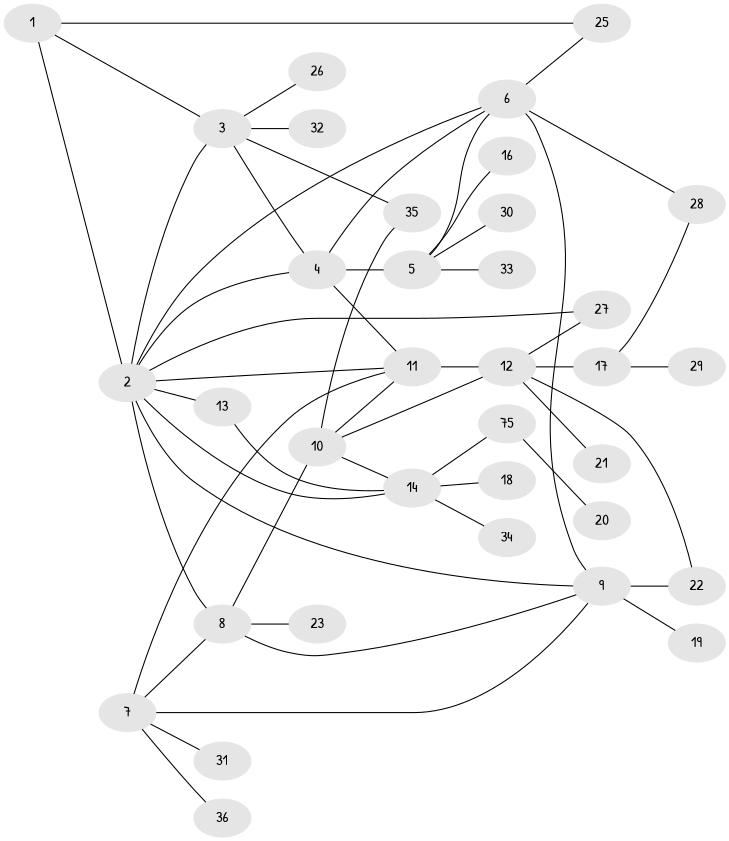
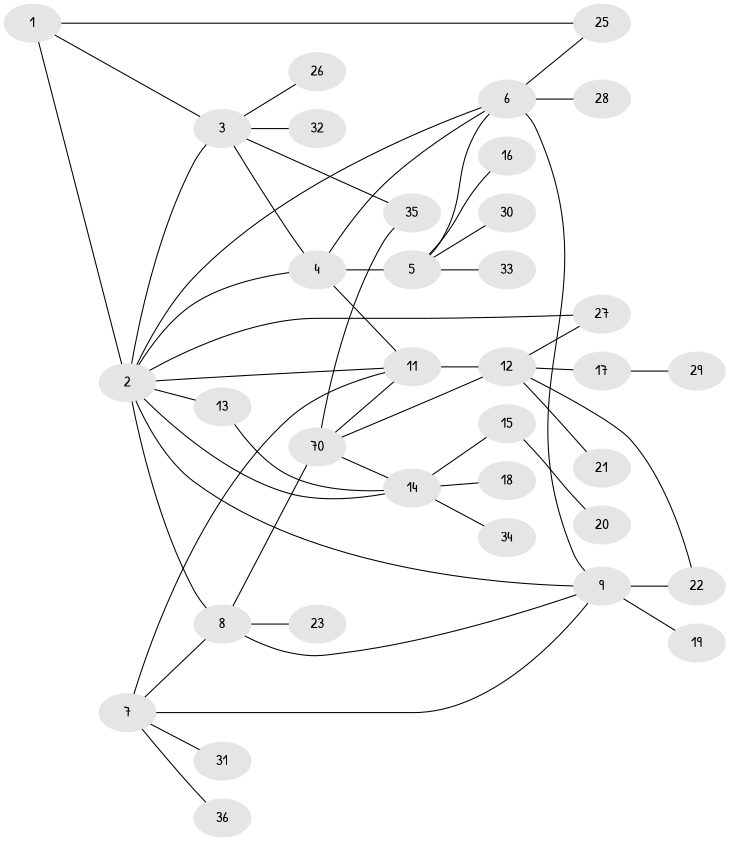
edge "28" -- "17": removed
node "75": label "75" -> "15"
node "10": label "10" -> "70"
